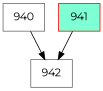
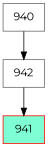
edge "941" -> "942": reversed
